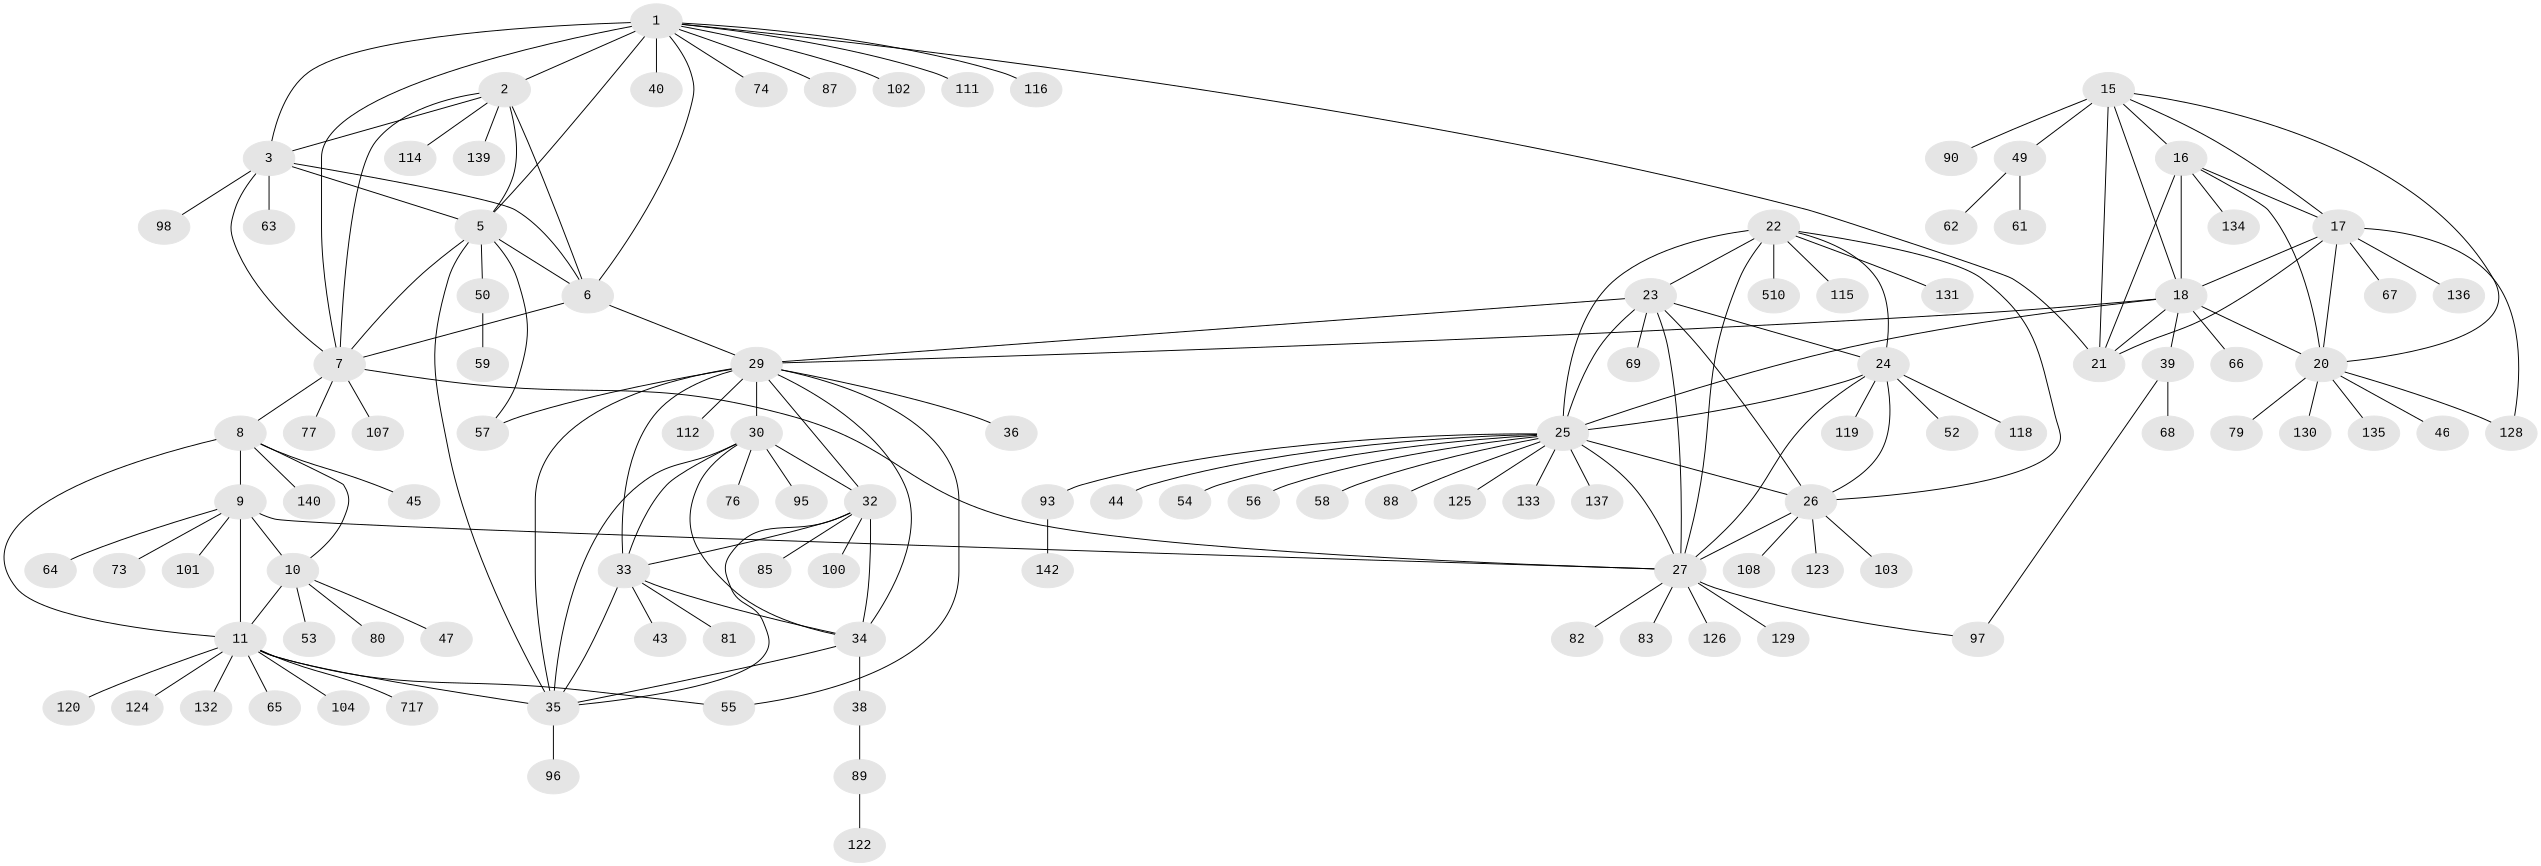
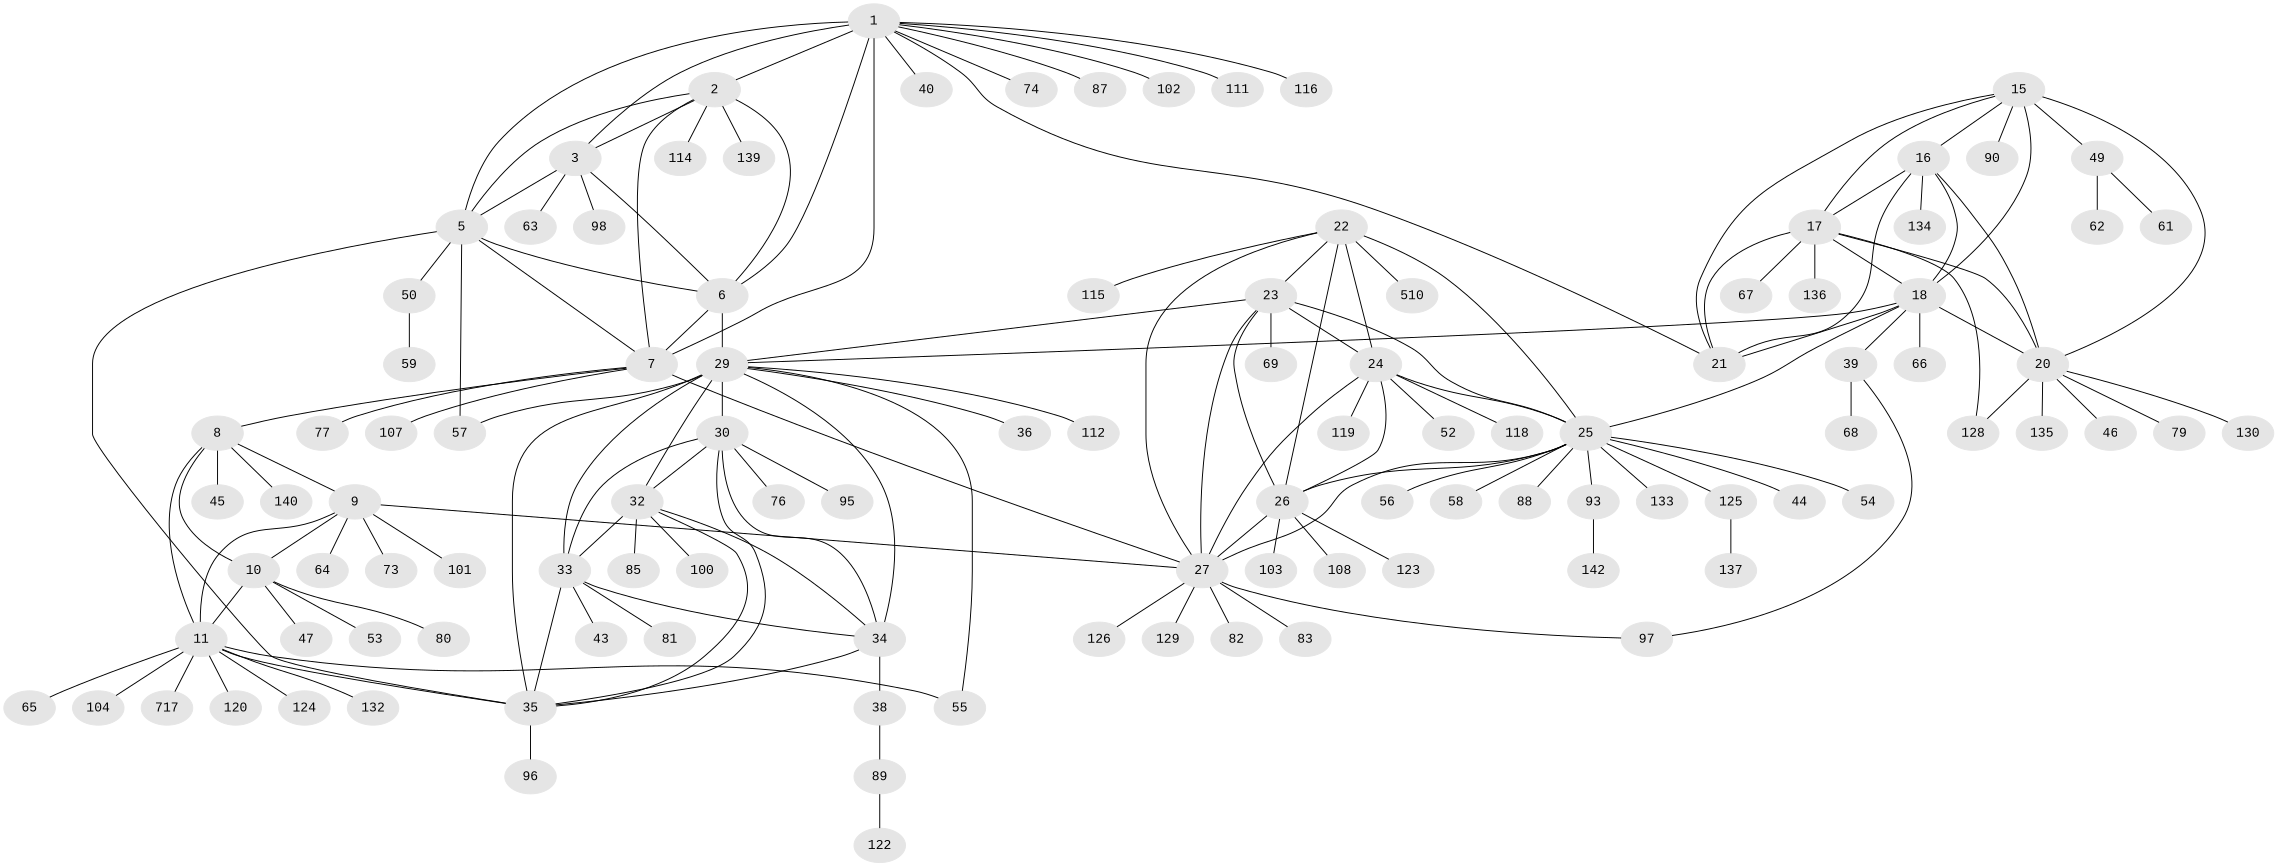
edge "3" -- "7": removed
node "131": removed
edge "25" -- "137": now "125" -- "137"
